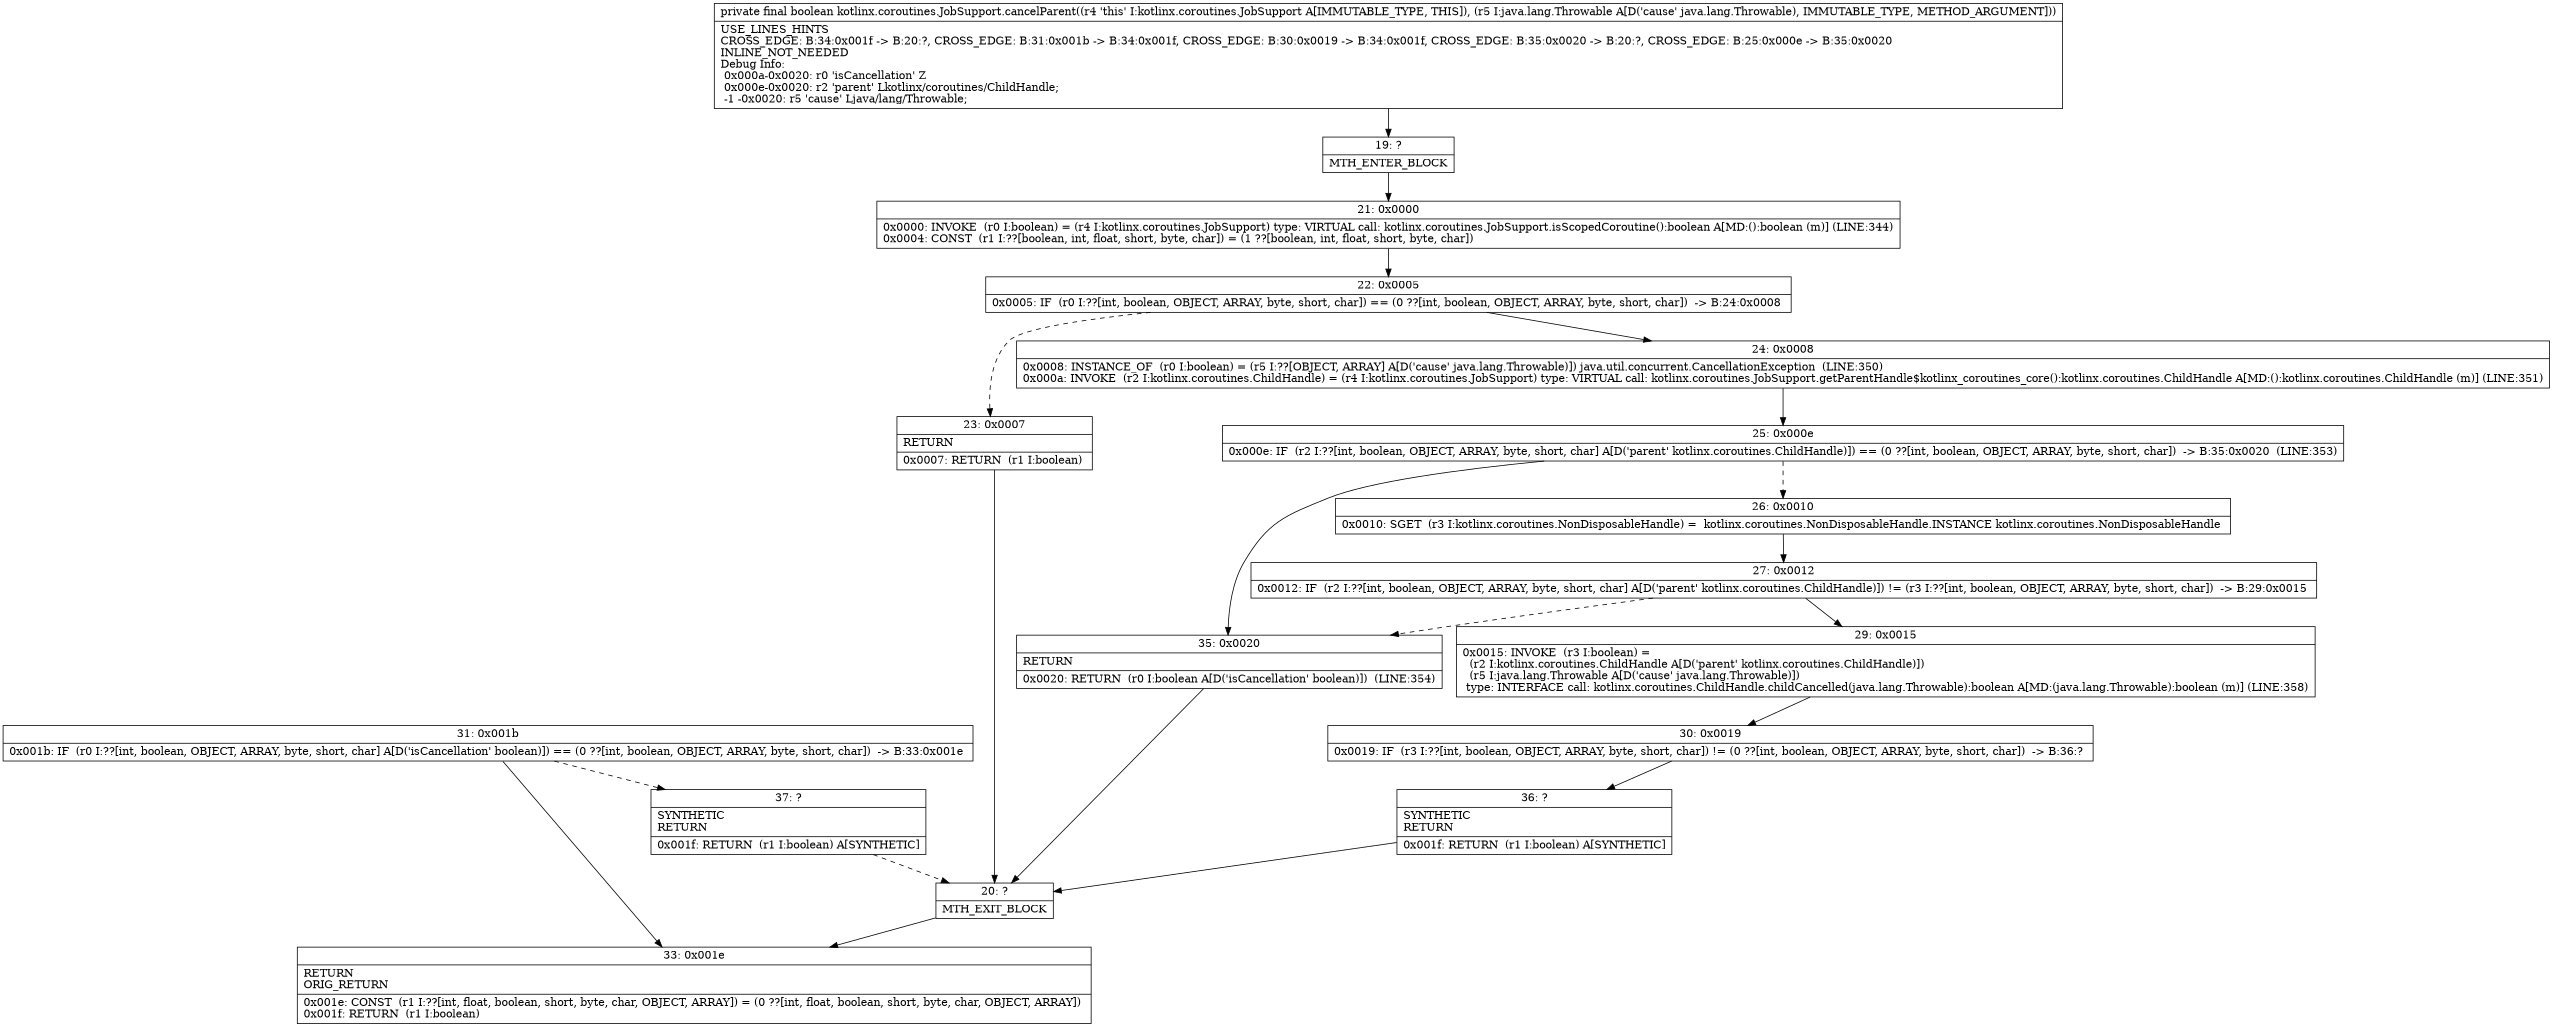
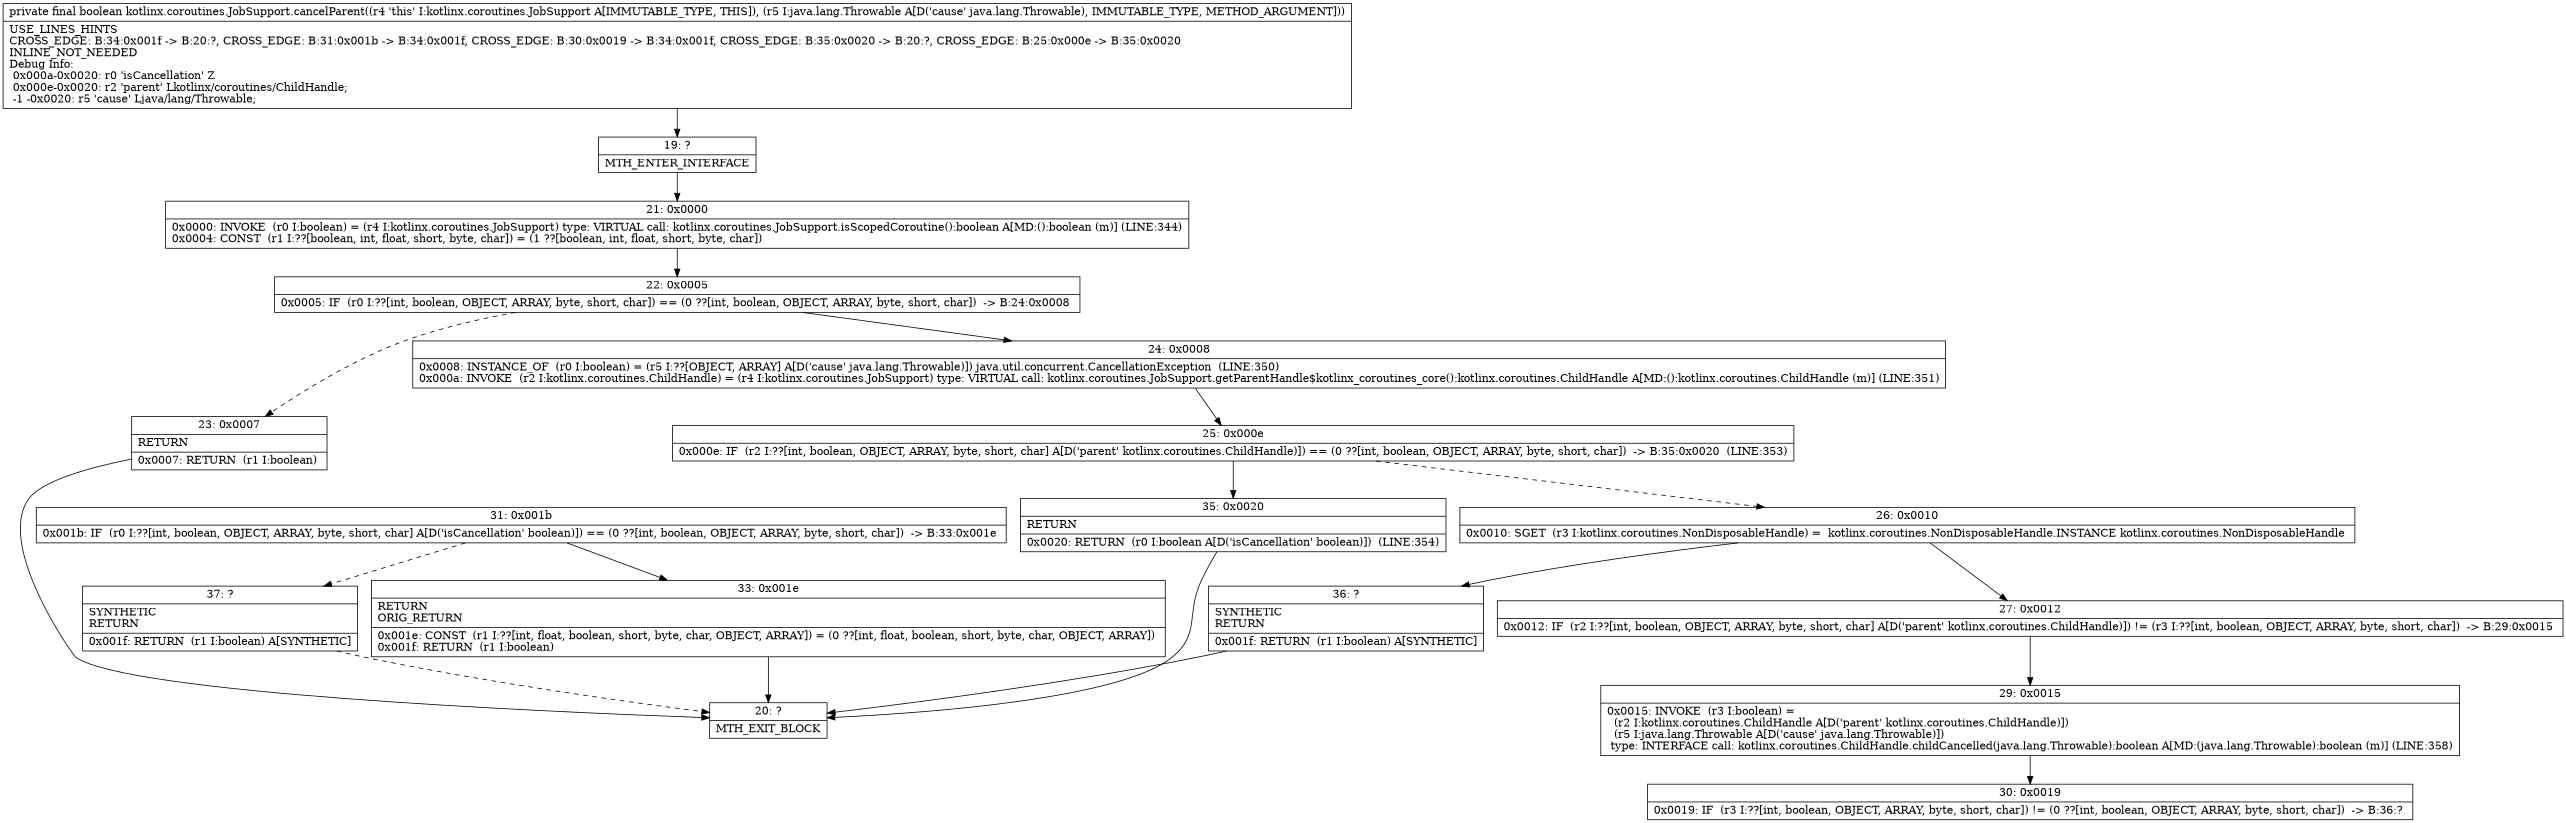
node "19: ?": text "MTH_ENTER_BLOCK" -> "MTH_ENTER_INTERFACE"
edge "27: 0x0012" -> "35: 0x0020": removed
edge "30: 0x0019" -> "36: ?": now "26: 0x0010" -> "36: ?"
edge "20: ?" -> "33: 0x001e": reversed
